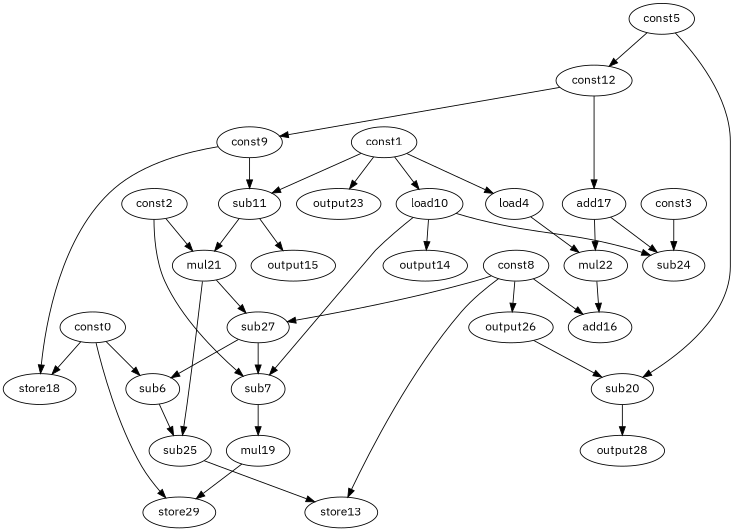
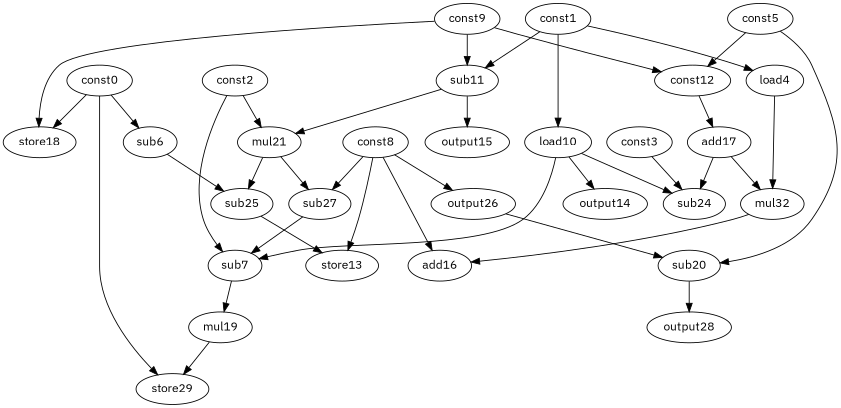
edge "const12" -> "const9": reversed
node "output23": removed
node "mul22": label "mul22" -> "mul32"
edge "sub27" -> "sub6": removed
